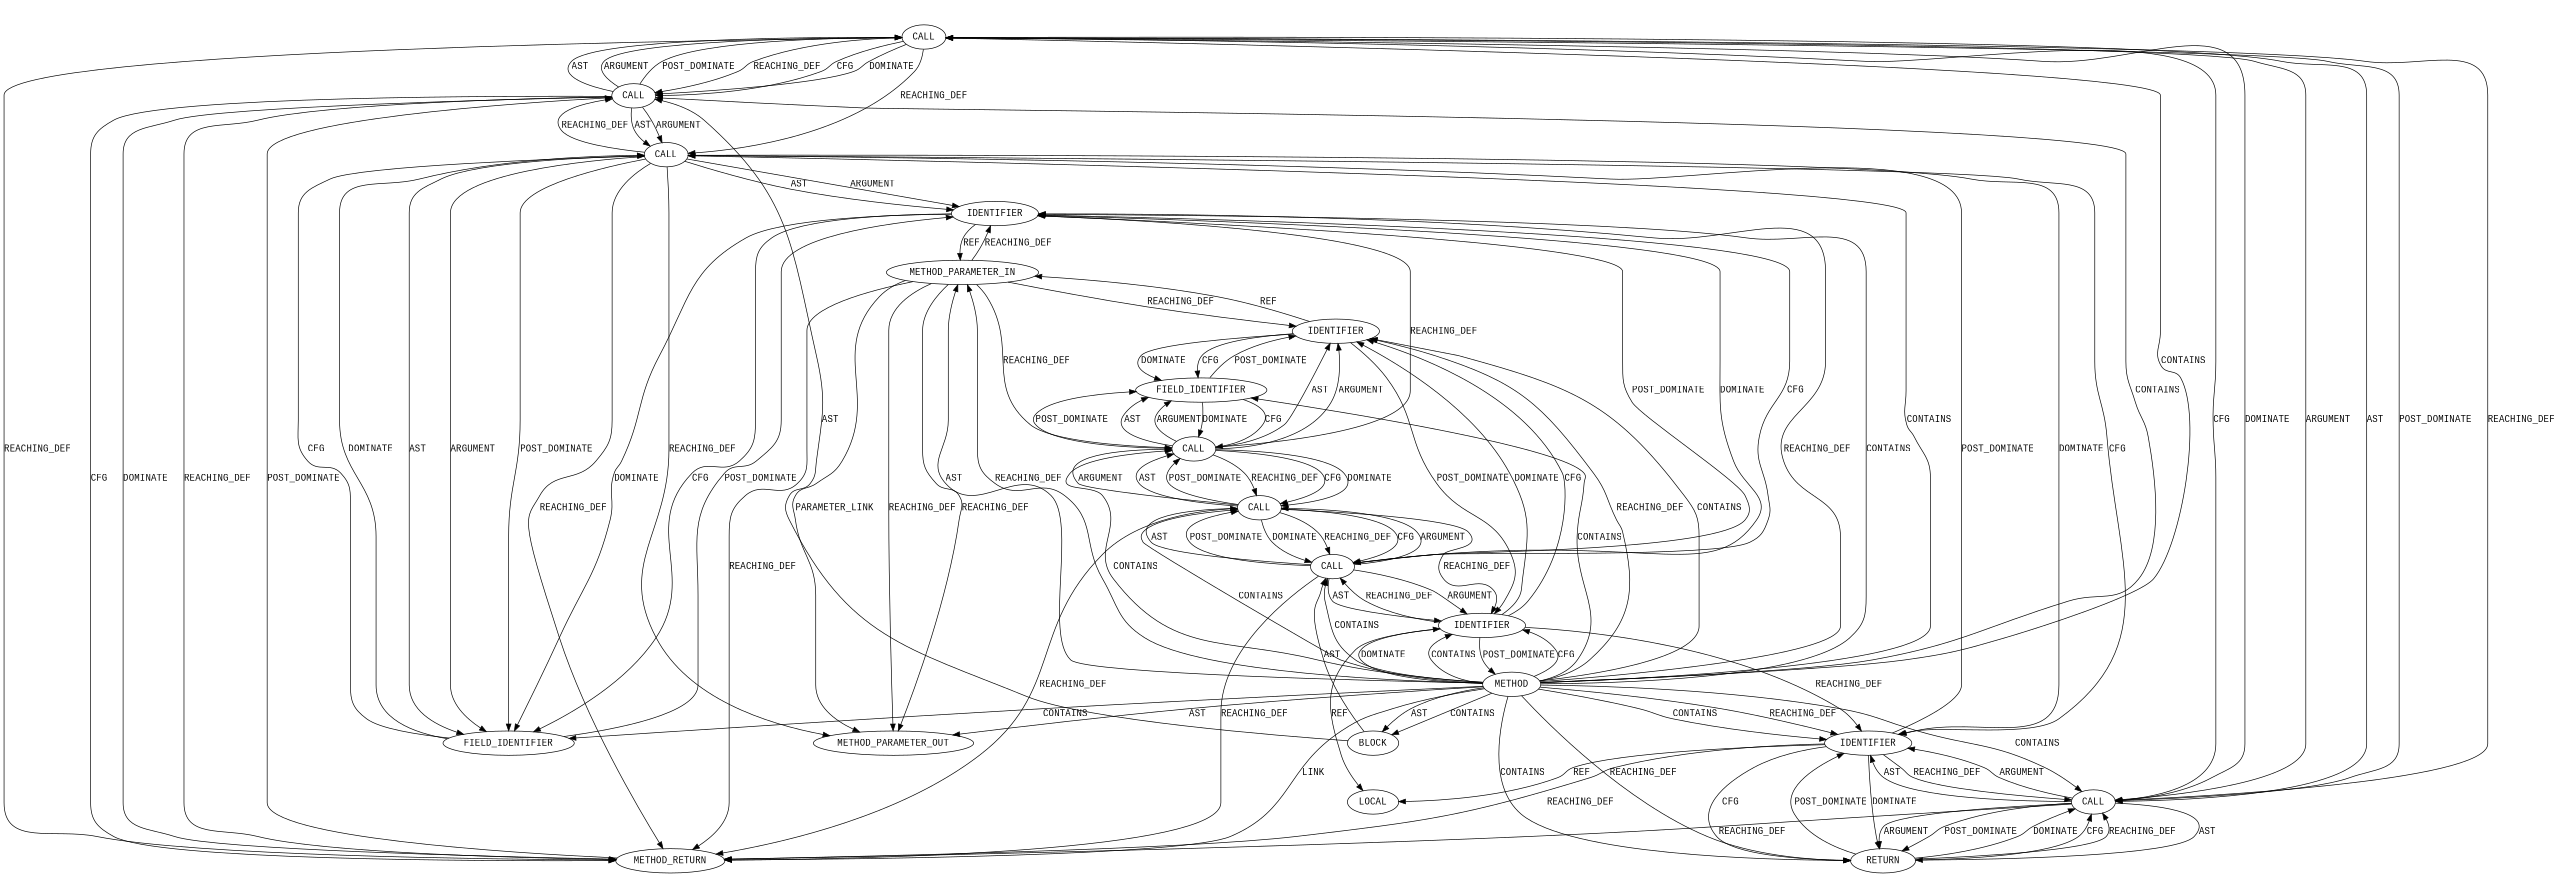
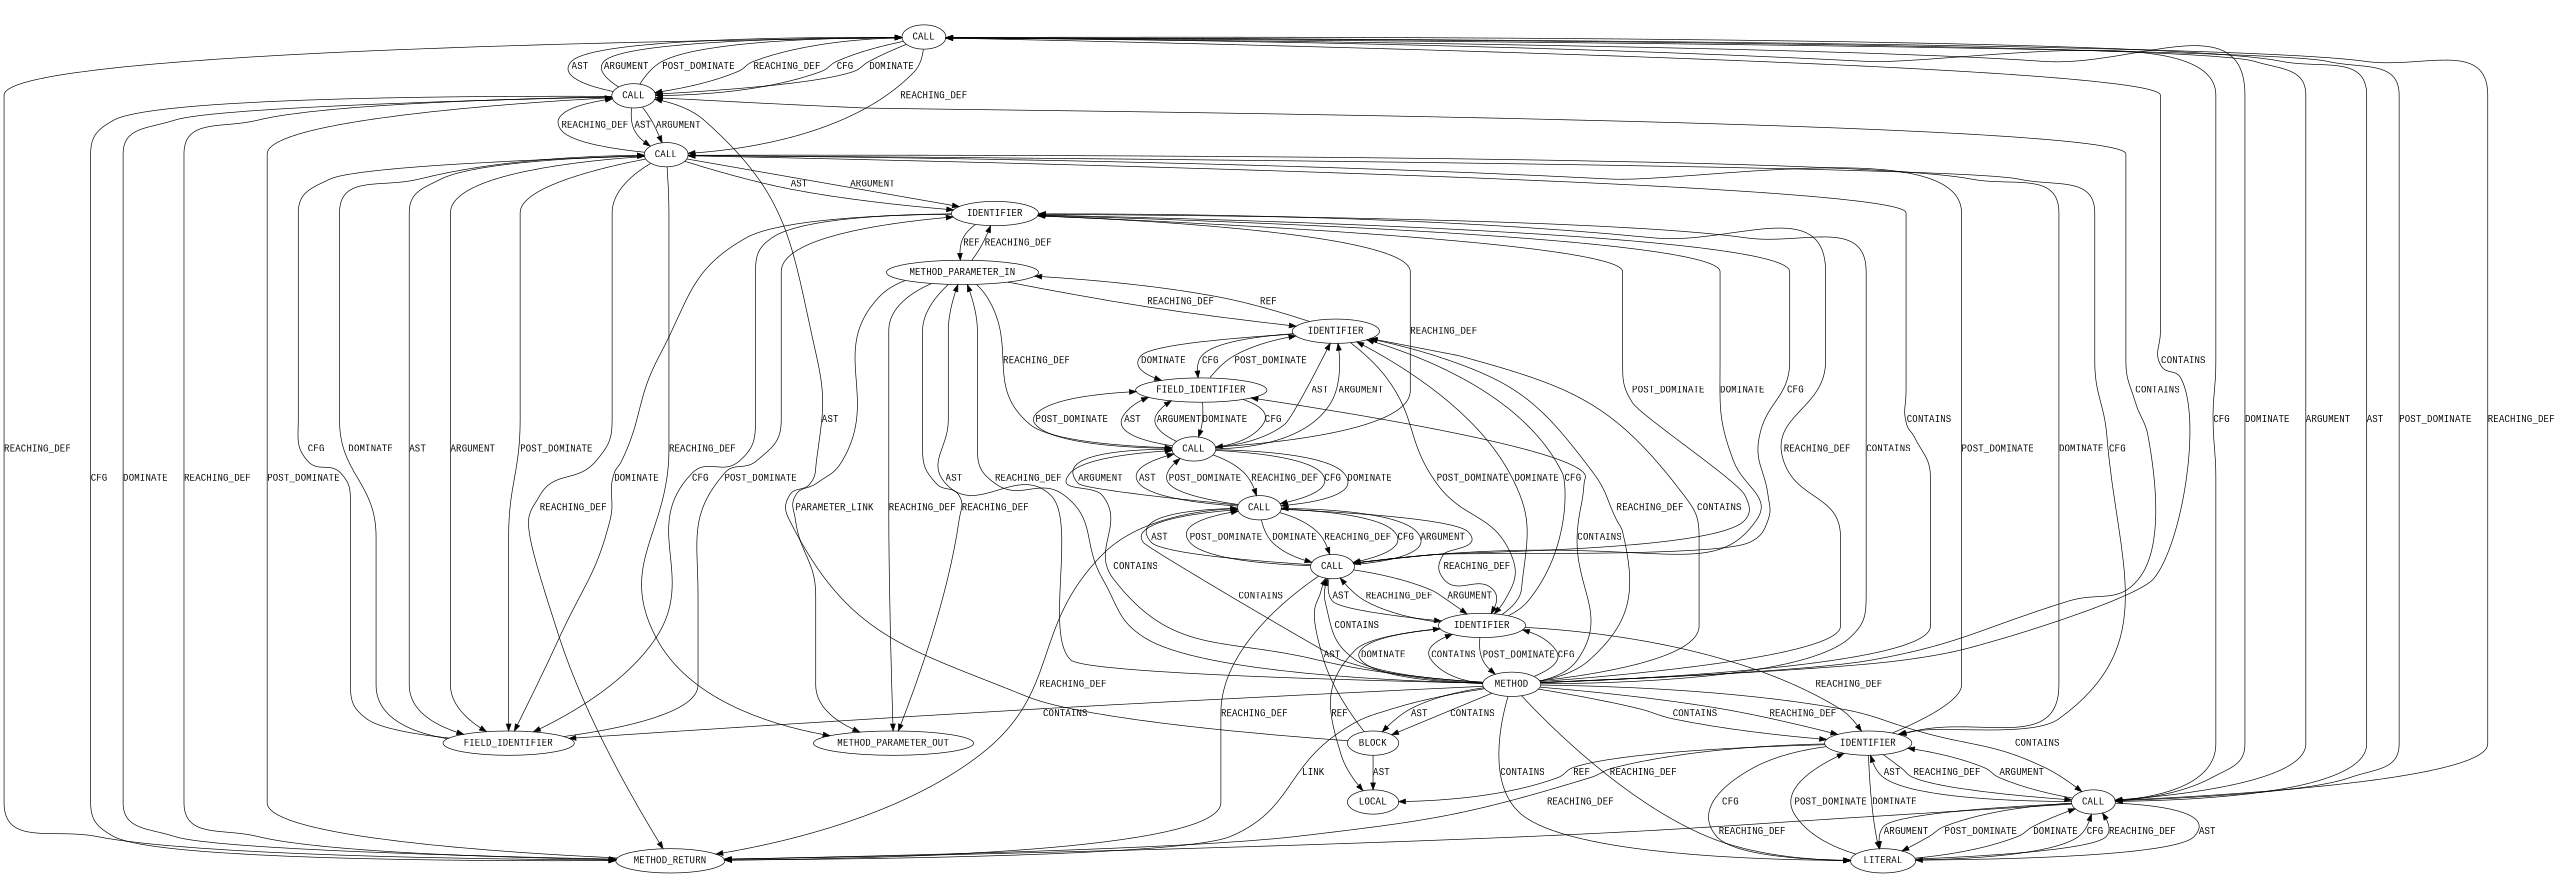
edge "METHOD_PARAMETER_IN" -> "METHOD_RETURN": removed, label "REACHING_DEF"
edge "METHOD" -> "METHOD_PARAMETER_OUT": removed, label "AST"
edge "BLOCK" -> "LOCAL": added, label "AST"
node "RETURN": label "RETURN" -> "LITERAL"
